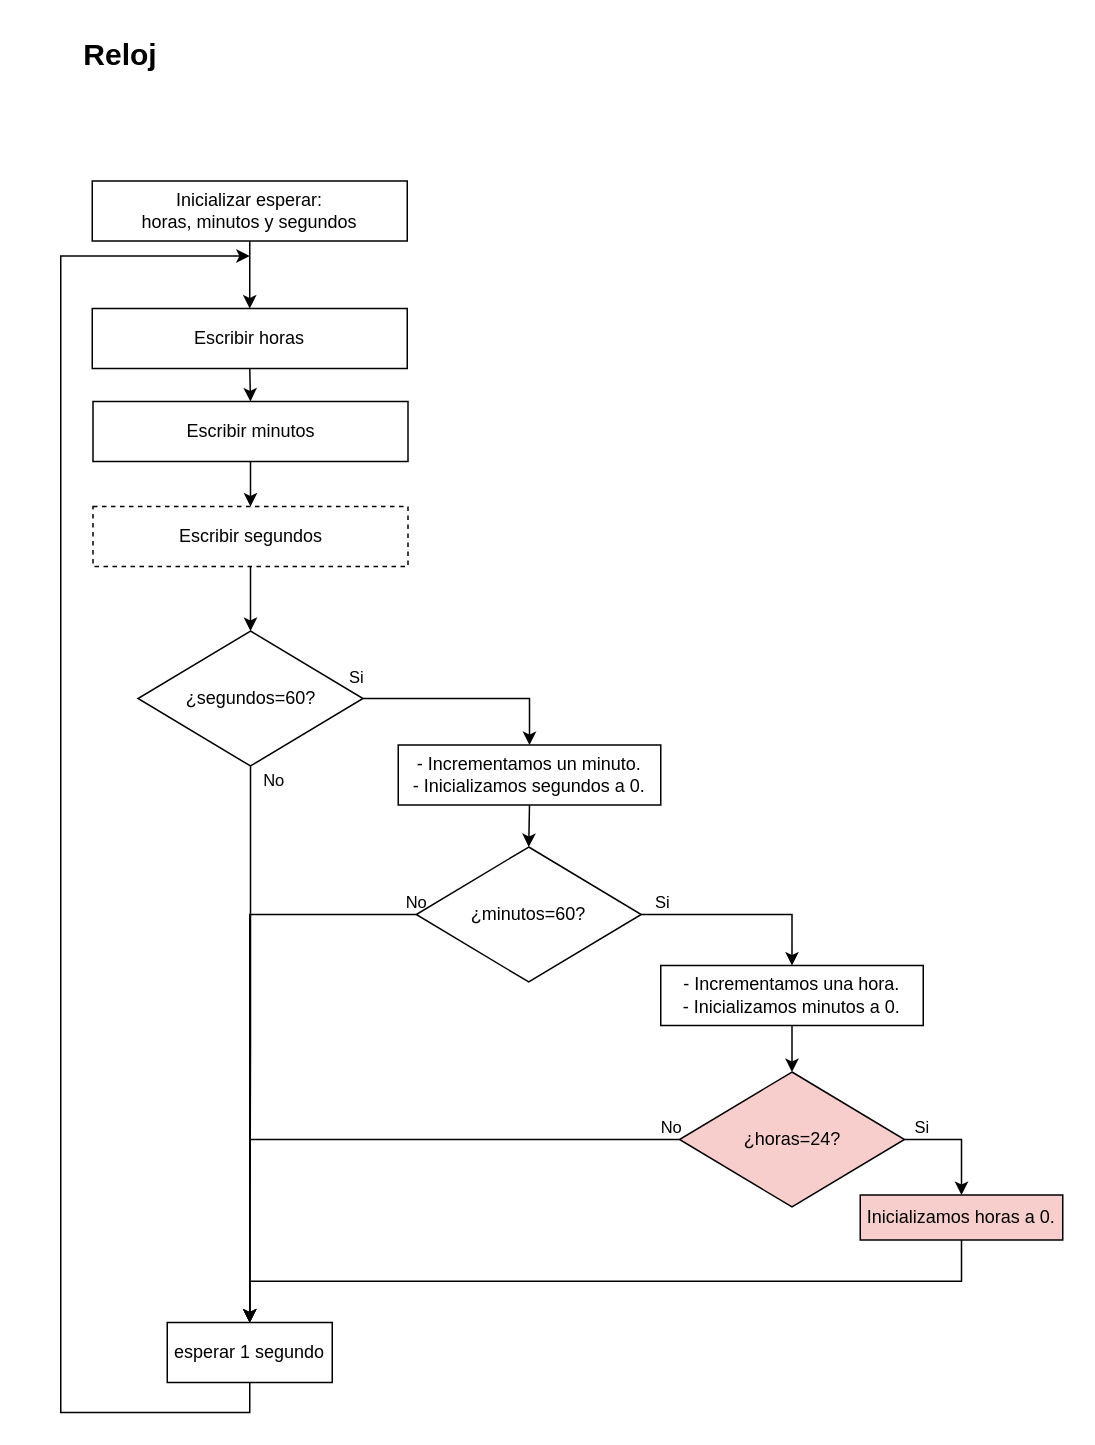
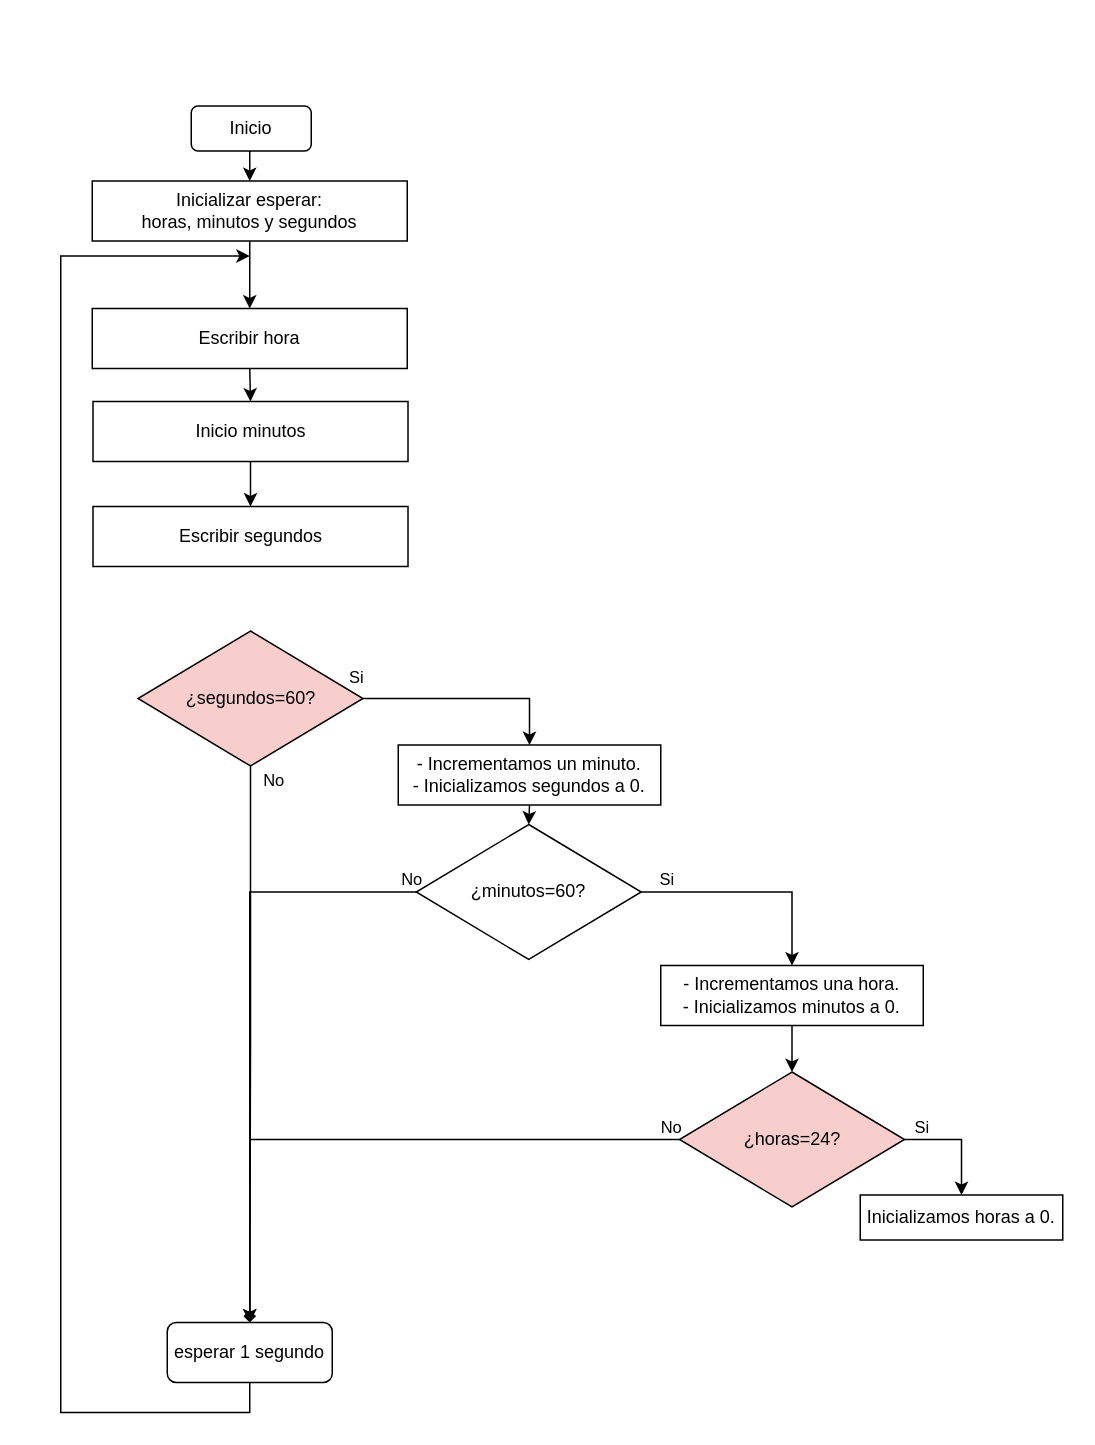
node "Reloj": removed
node "Inicio": added
edge "Inicio" -> "Inicializar esperar: horas, minutos y segundos": added
node "Escribir horas": label "Escribir horas" -> "Escribir hora"
node "Escribir minutos": label "Escribir minutos" -> "Inicio minutos"
node "Escribir segundos": style dashed -> solid
edge "Escribir segundos" -> "¿segundos=60?": removed
node "¿segundos=60?": fillcolor #ffffff -> #f8cecc
edge "¿segundos=60?" -> "esperar 1 segundo": arrowhead classic -> diamond
node "¿minutos=60?": moved (529, 914) -> (529, 892)
node "Inicializamos horas a 0.": fillcolor #f8cecc -> #ffffff
edge "Inicializamos horas a 0." -> "esperar 1 segundo": removed
edge "¿horas=24?" -> "esperar 1 segundo": arrowhead open -> classic
node "esperar 1 segundo": shape rectangle -> rounded rectangle
